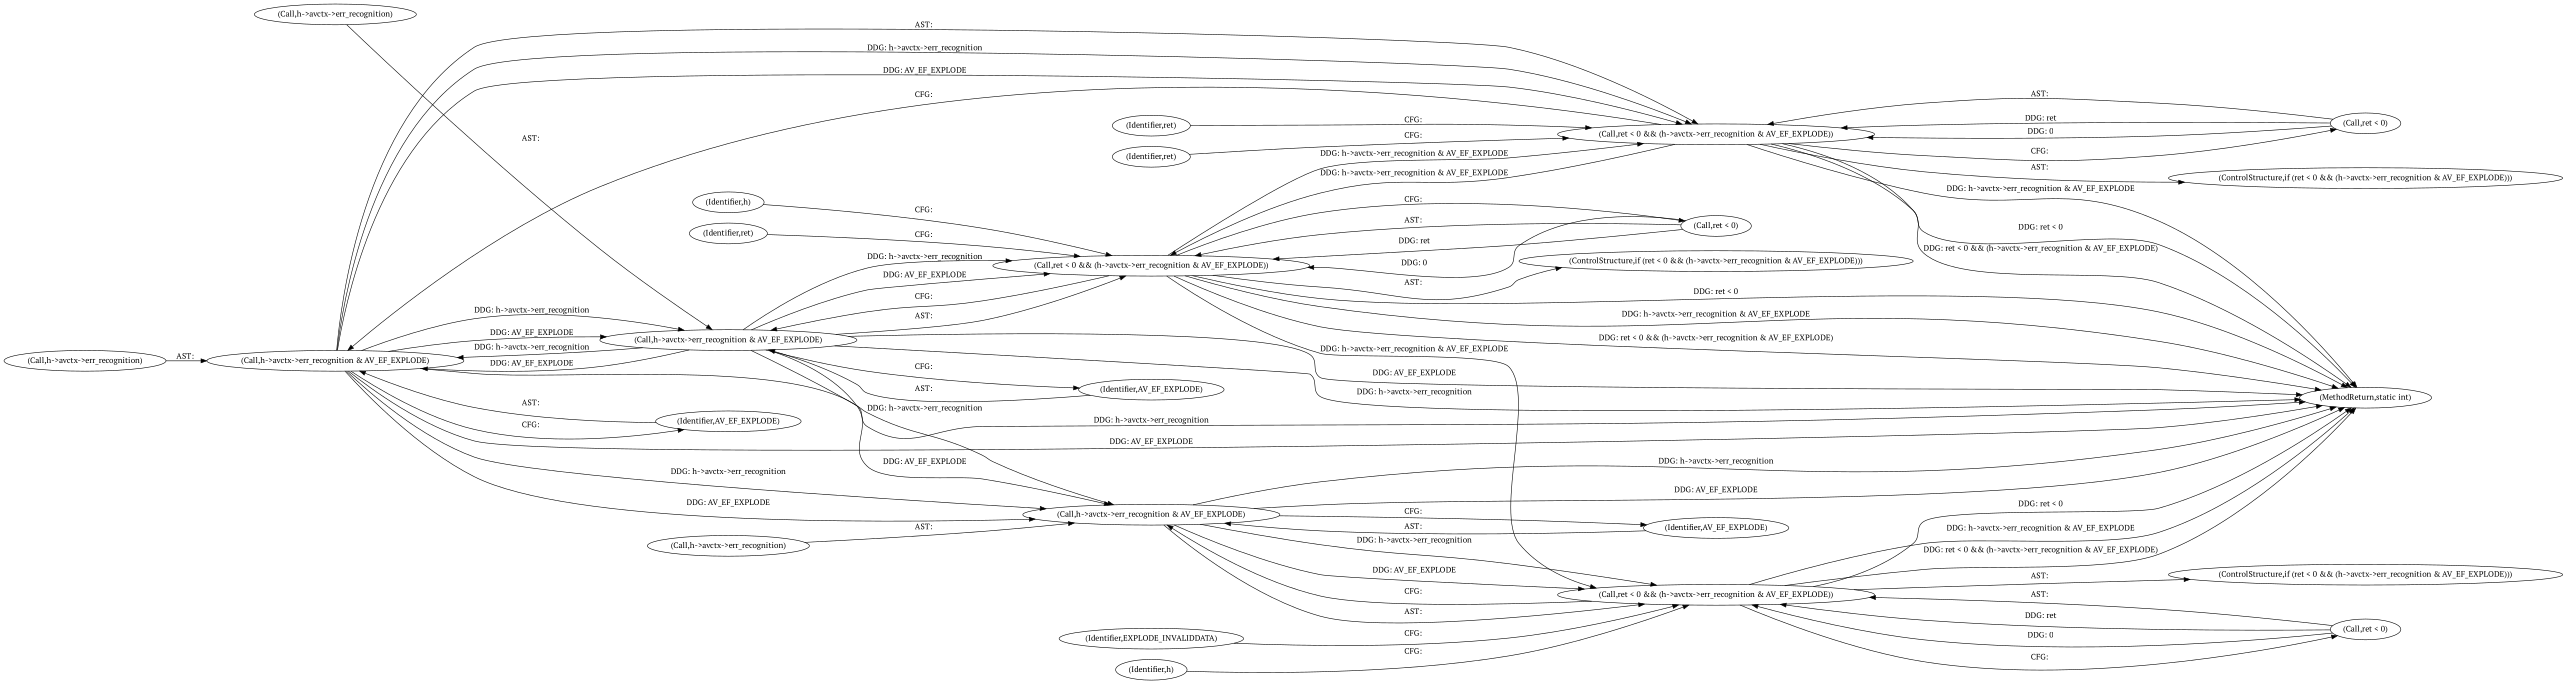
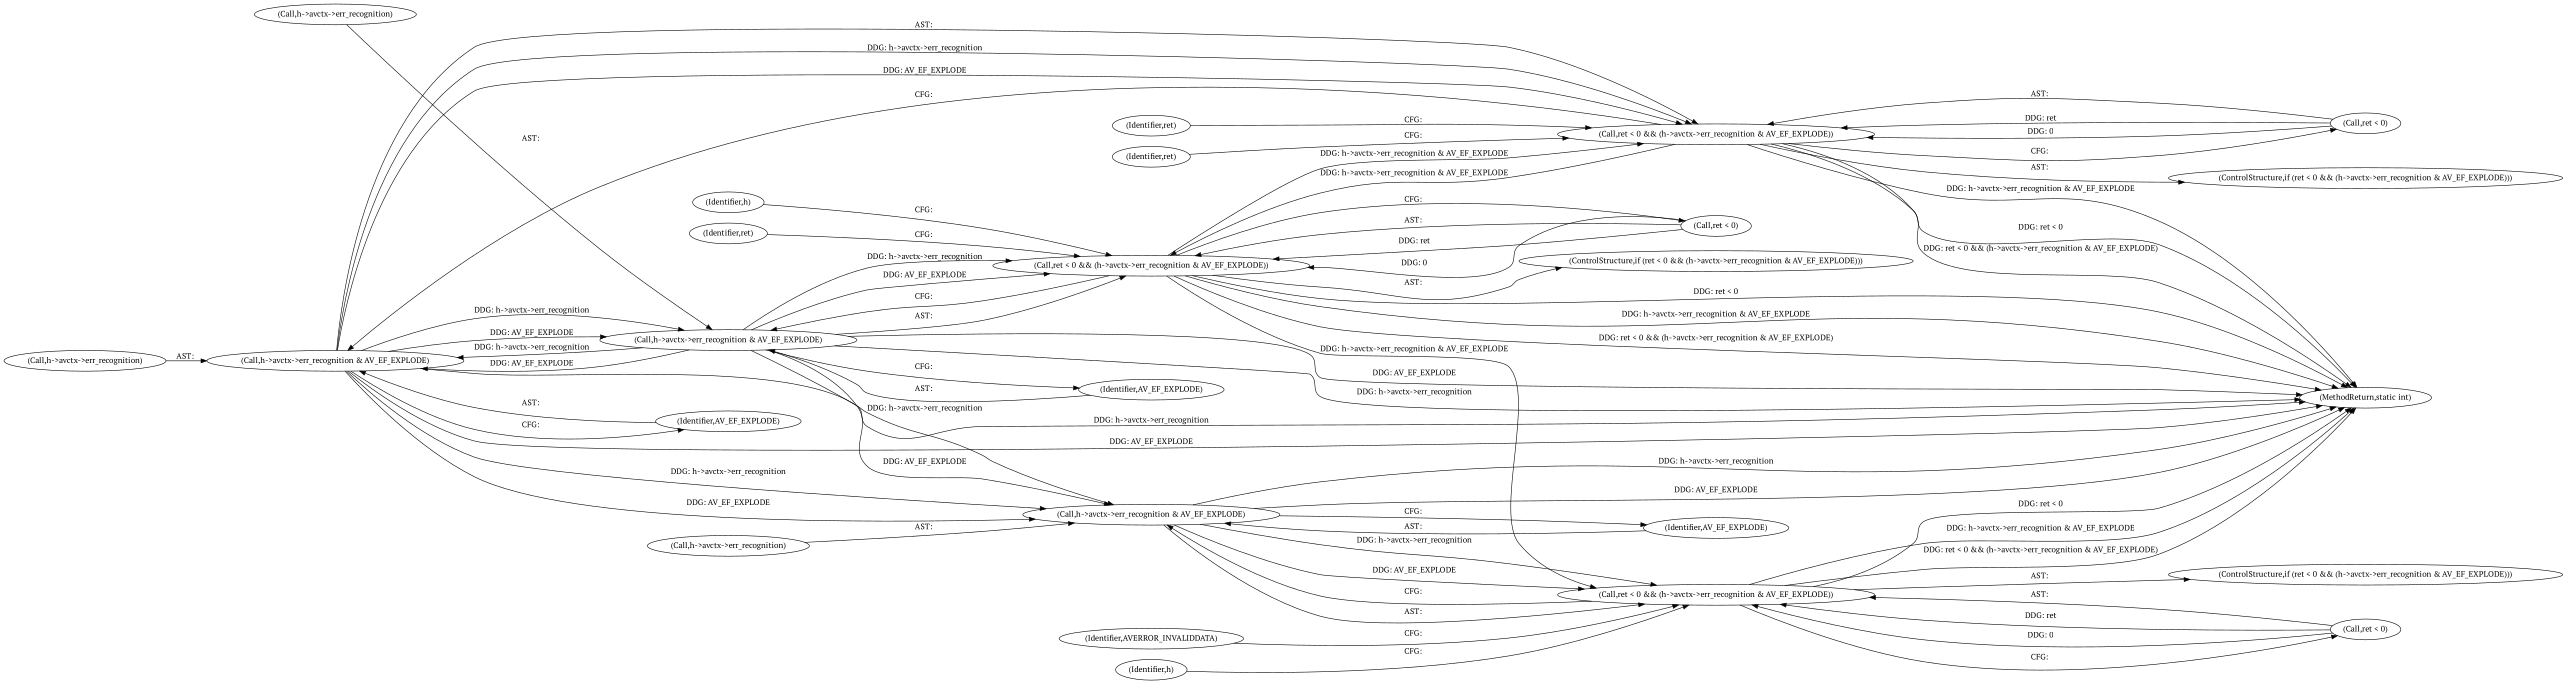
node "(Identifier,EXPLODE_INVALIDDATA)": label "(Identifier,EXPLODE_INVALIDDATA)" -> "(Identifier,AVERROR_INVALIDDATA)"
